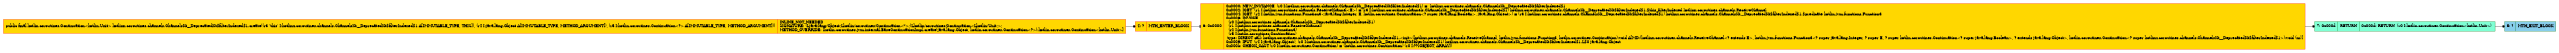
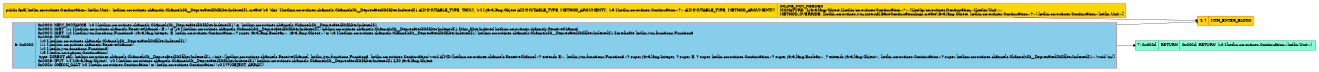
edge "4: ?" -> "6: 0x0000": reversed
node "6: 0x0000": fillcolor gold -> skyblue
node "5: ?": removed
